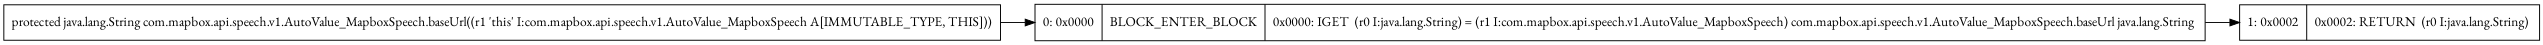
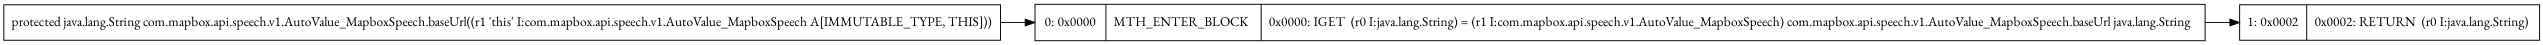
node "0: 0x0000": text "BLOCK_ENTER_BLOCK" -> "MTH_ENTER_BLOCK"
